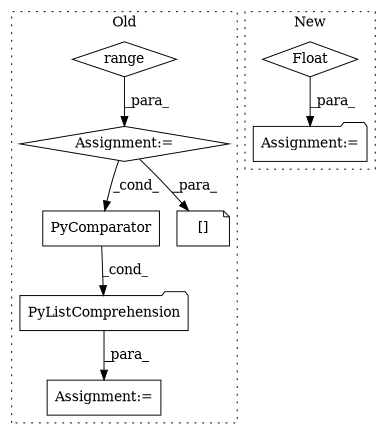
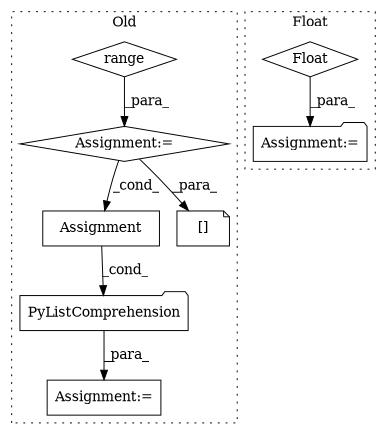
cluster "New": label "New" -> "Float"
node "PyComparator": label "PyComparator" -> "Assignment"
